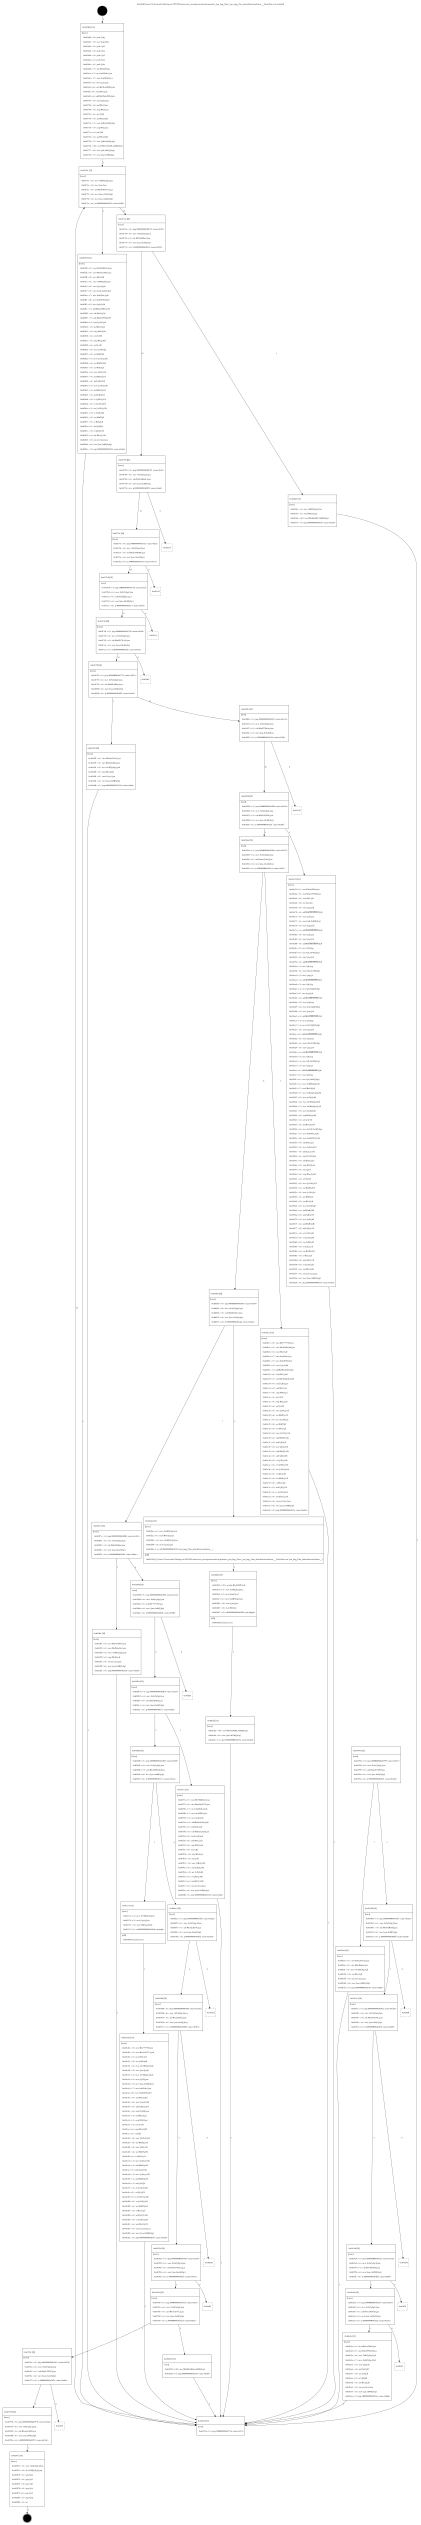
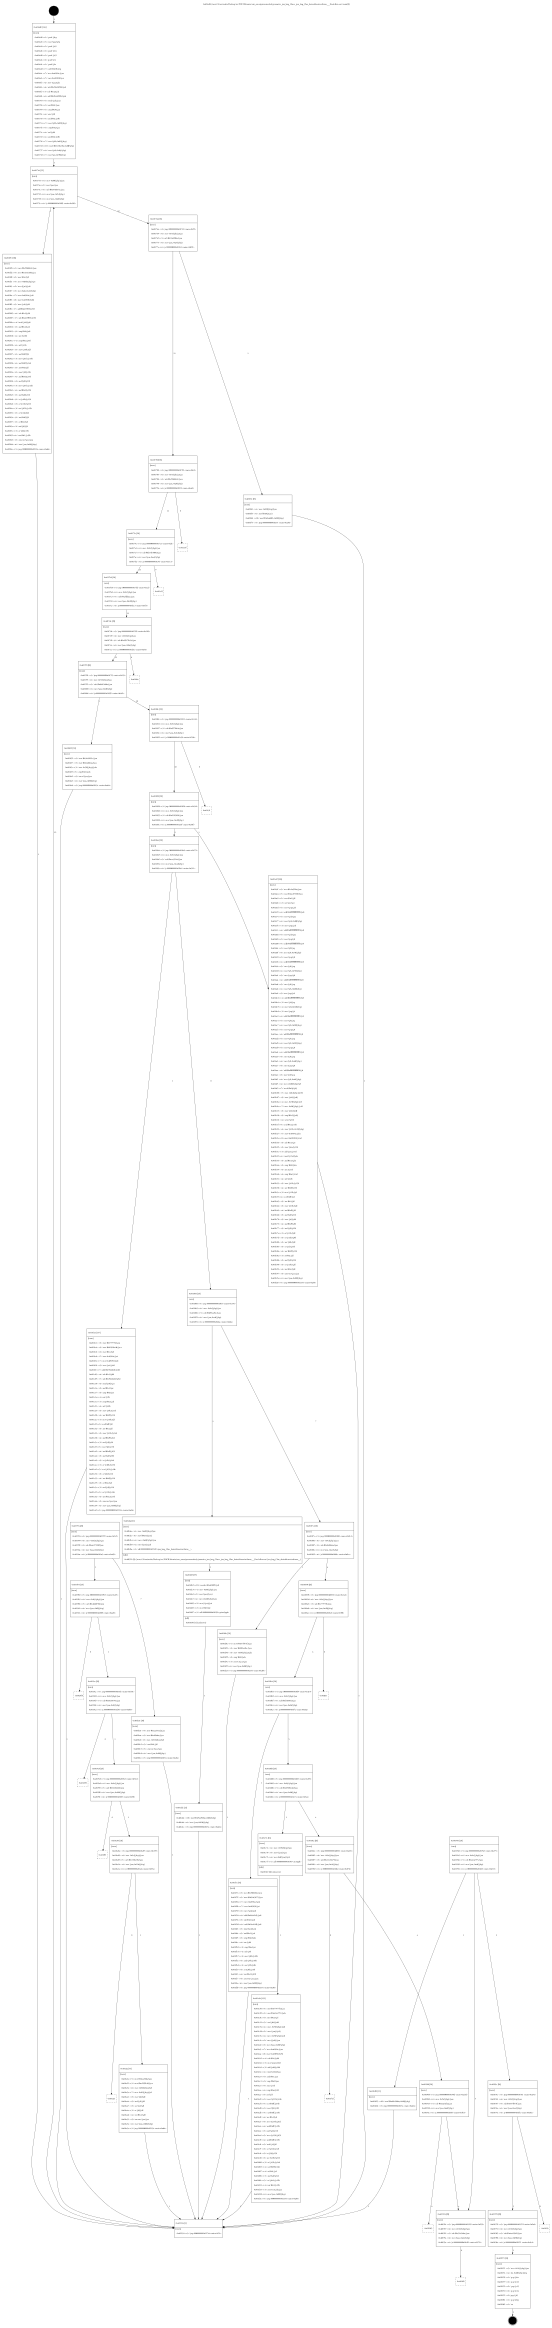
node "0x401bc3": removed
edge "0x401924 [28]" -> "0x401940 [28]": reversed
